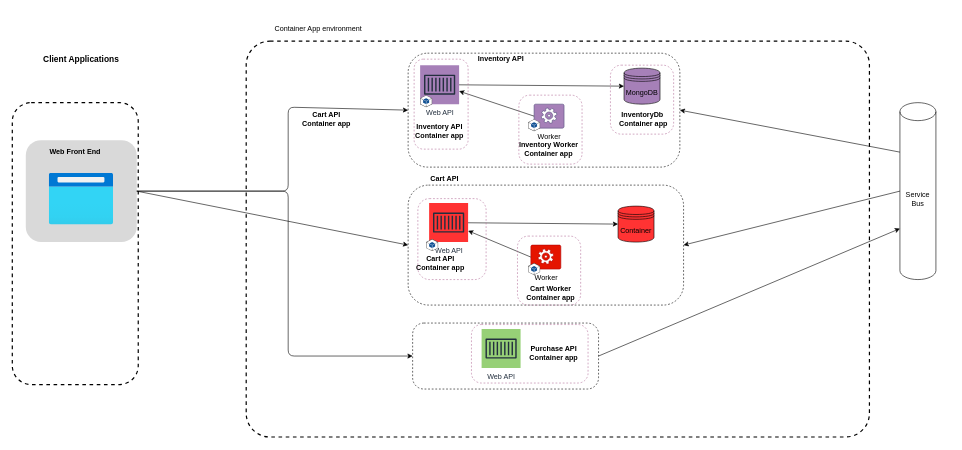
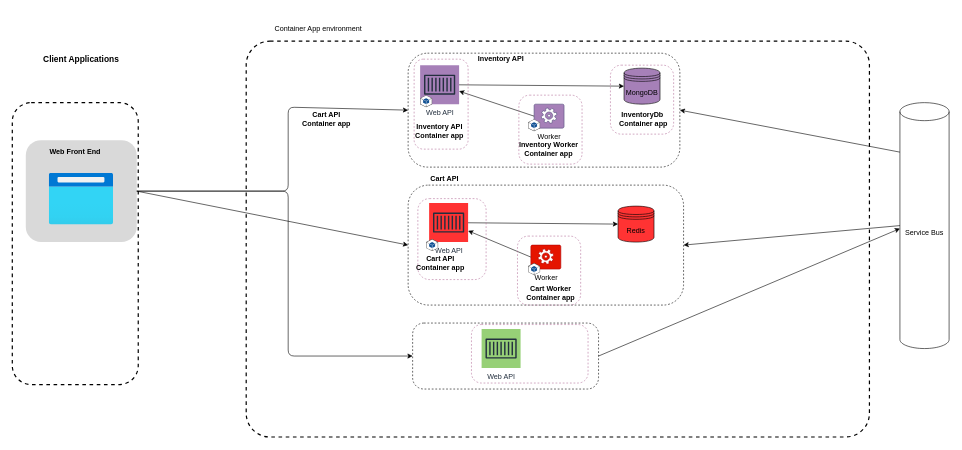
node "Service Bus": size 36x177 -> 49x246
node "Container": label "Container" -> "Redis"
node "Purchase API Container app": removed
